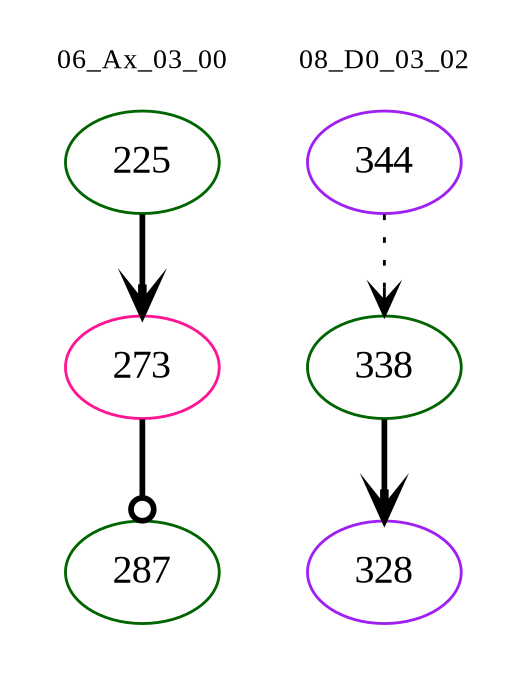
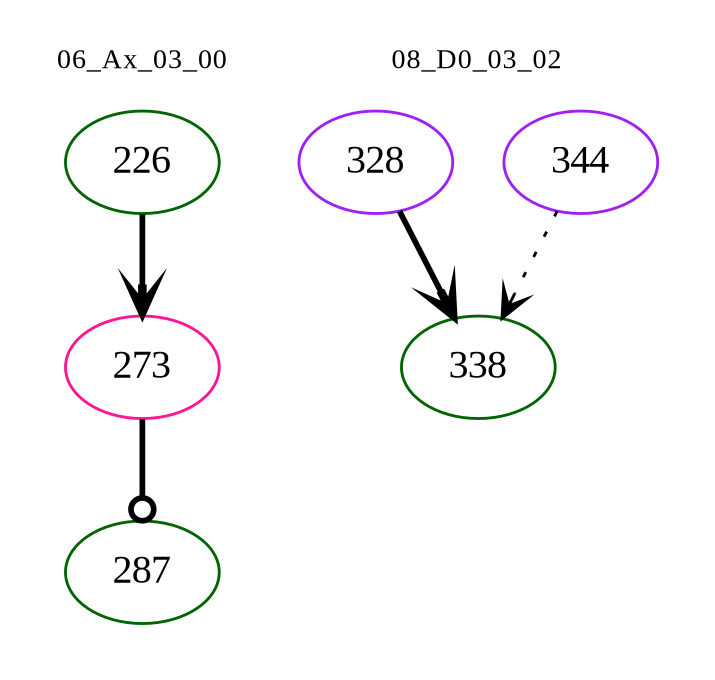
node "225": label "225" -> "226"
edge "338" -> "328": reversed
